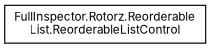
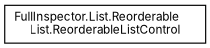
node "FullInspector.Rotorz.Reorderable List.ReorderableListControl": label "FullInspector.Rotorz.Reorderable List.ReorderableListControl" -> "FullInspector.List.Reorderable List.ReorderableListControl"
